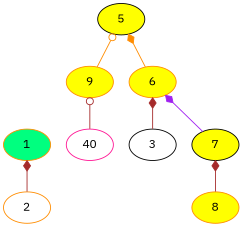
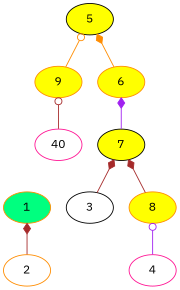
edge "3" -> "6": now "3" -> "7"
node "4": added
